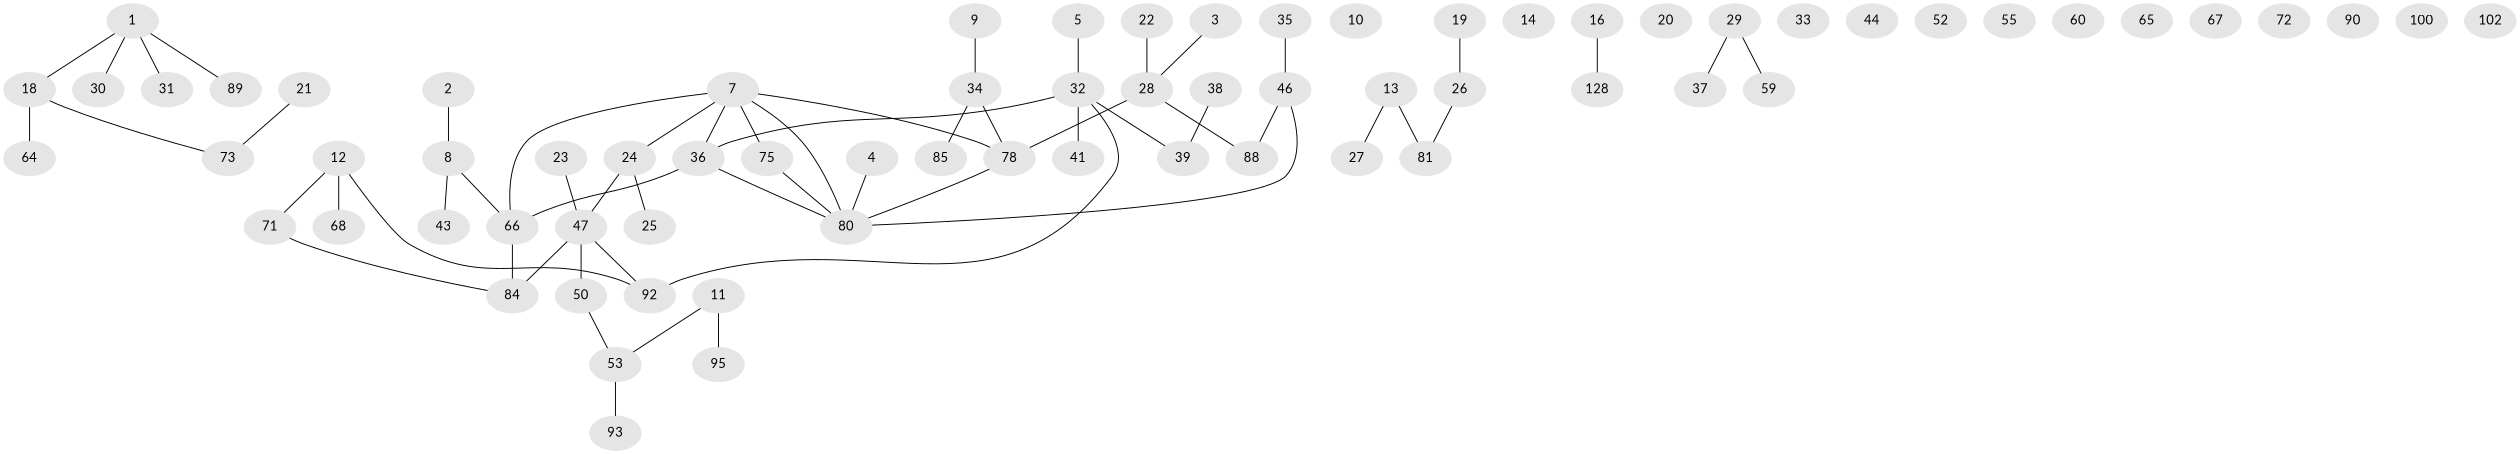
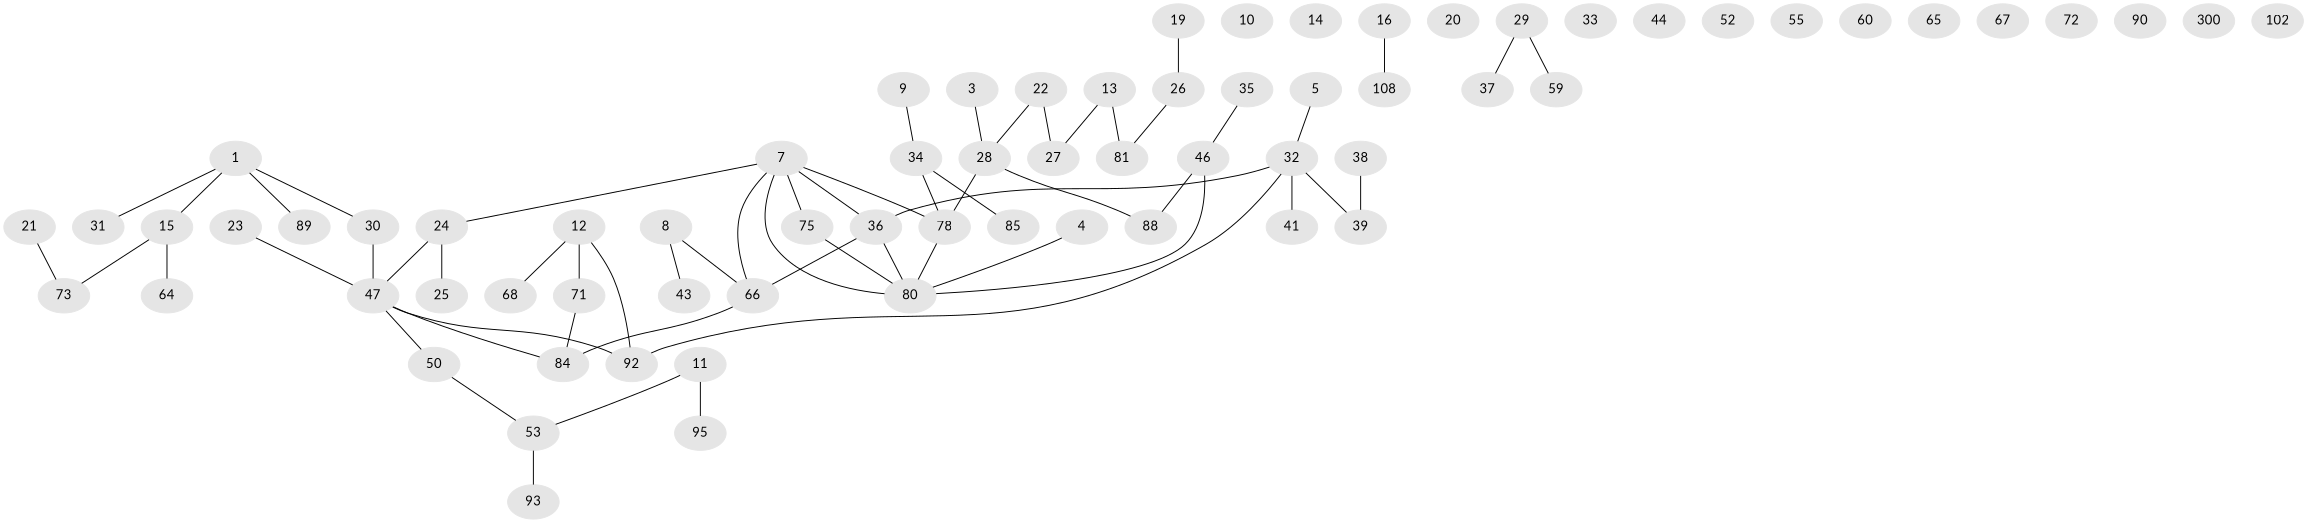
node "100": label "100" -> "300"
node "18": label "18" -> "15"
node "2": removed
node "128": label "128" -> "108"
edge "22" -- "27": added
edge "30" -- "47": added
